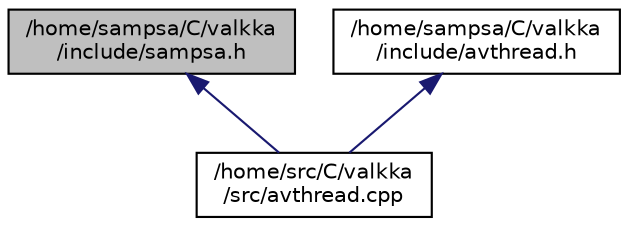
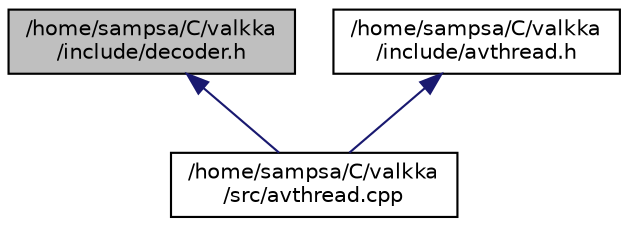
node "/home/sampsa/C/valkka /include/sampsa.h": label "/home/sampsa/C/valkka /include/sampsa.h" -> "/home/sampsa/C/valkka /include/decoder.h"
node "/home/src/C/valkka /src/avthread.cpp": label "/home/src/C/valkka /src/avthread.cpp" -> "/home/sampsa/C/valkka /src/avthread.cpp"
